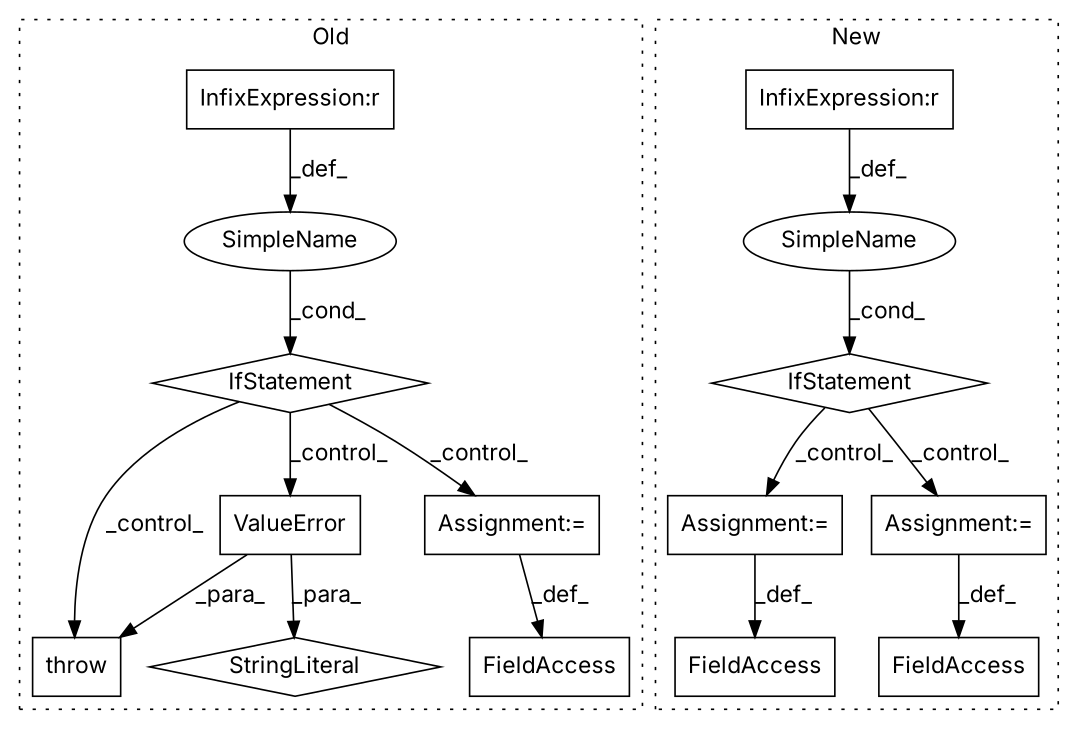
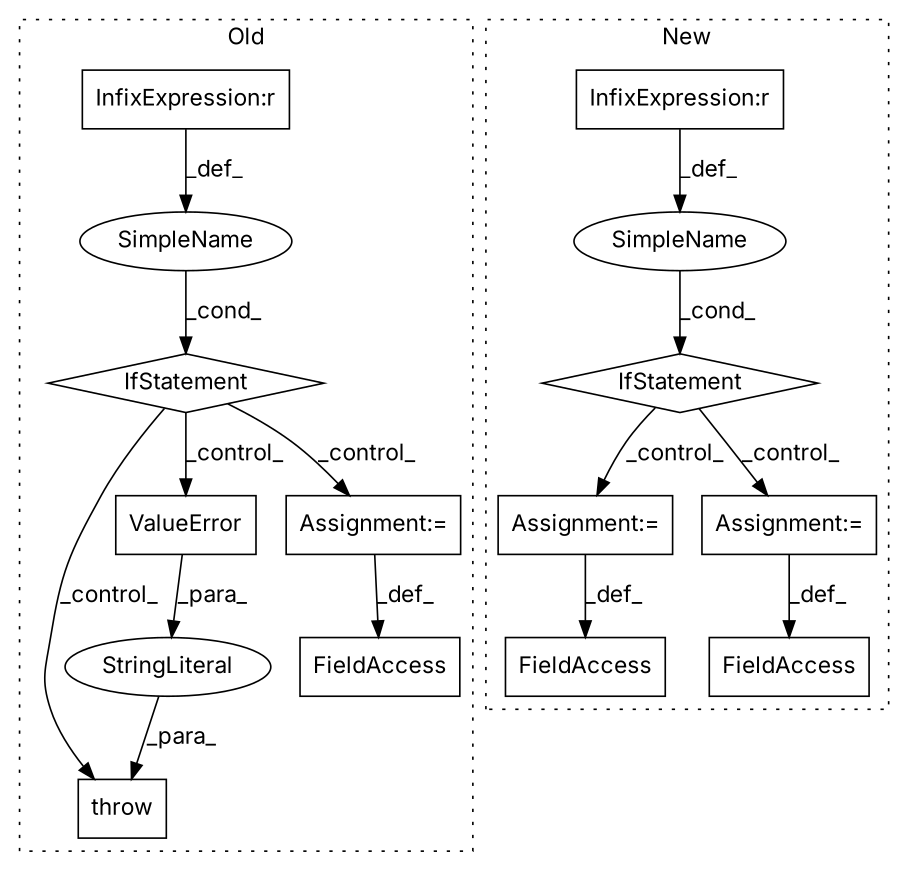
edge "ValueError" -> "throw": now "StringLiteral" -> "throw"
node "StringLiteral": shape diamond -> ellipse
